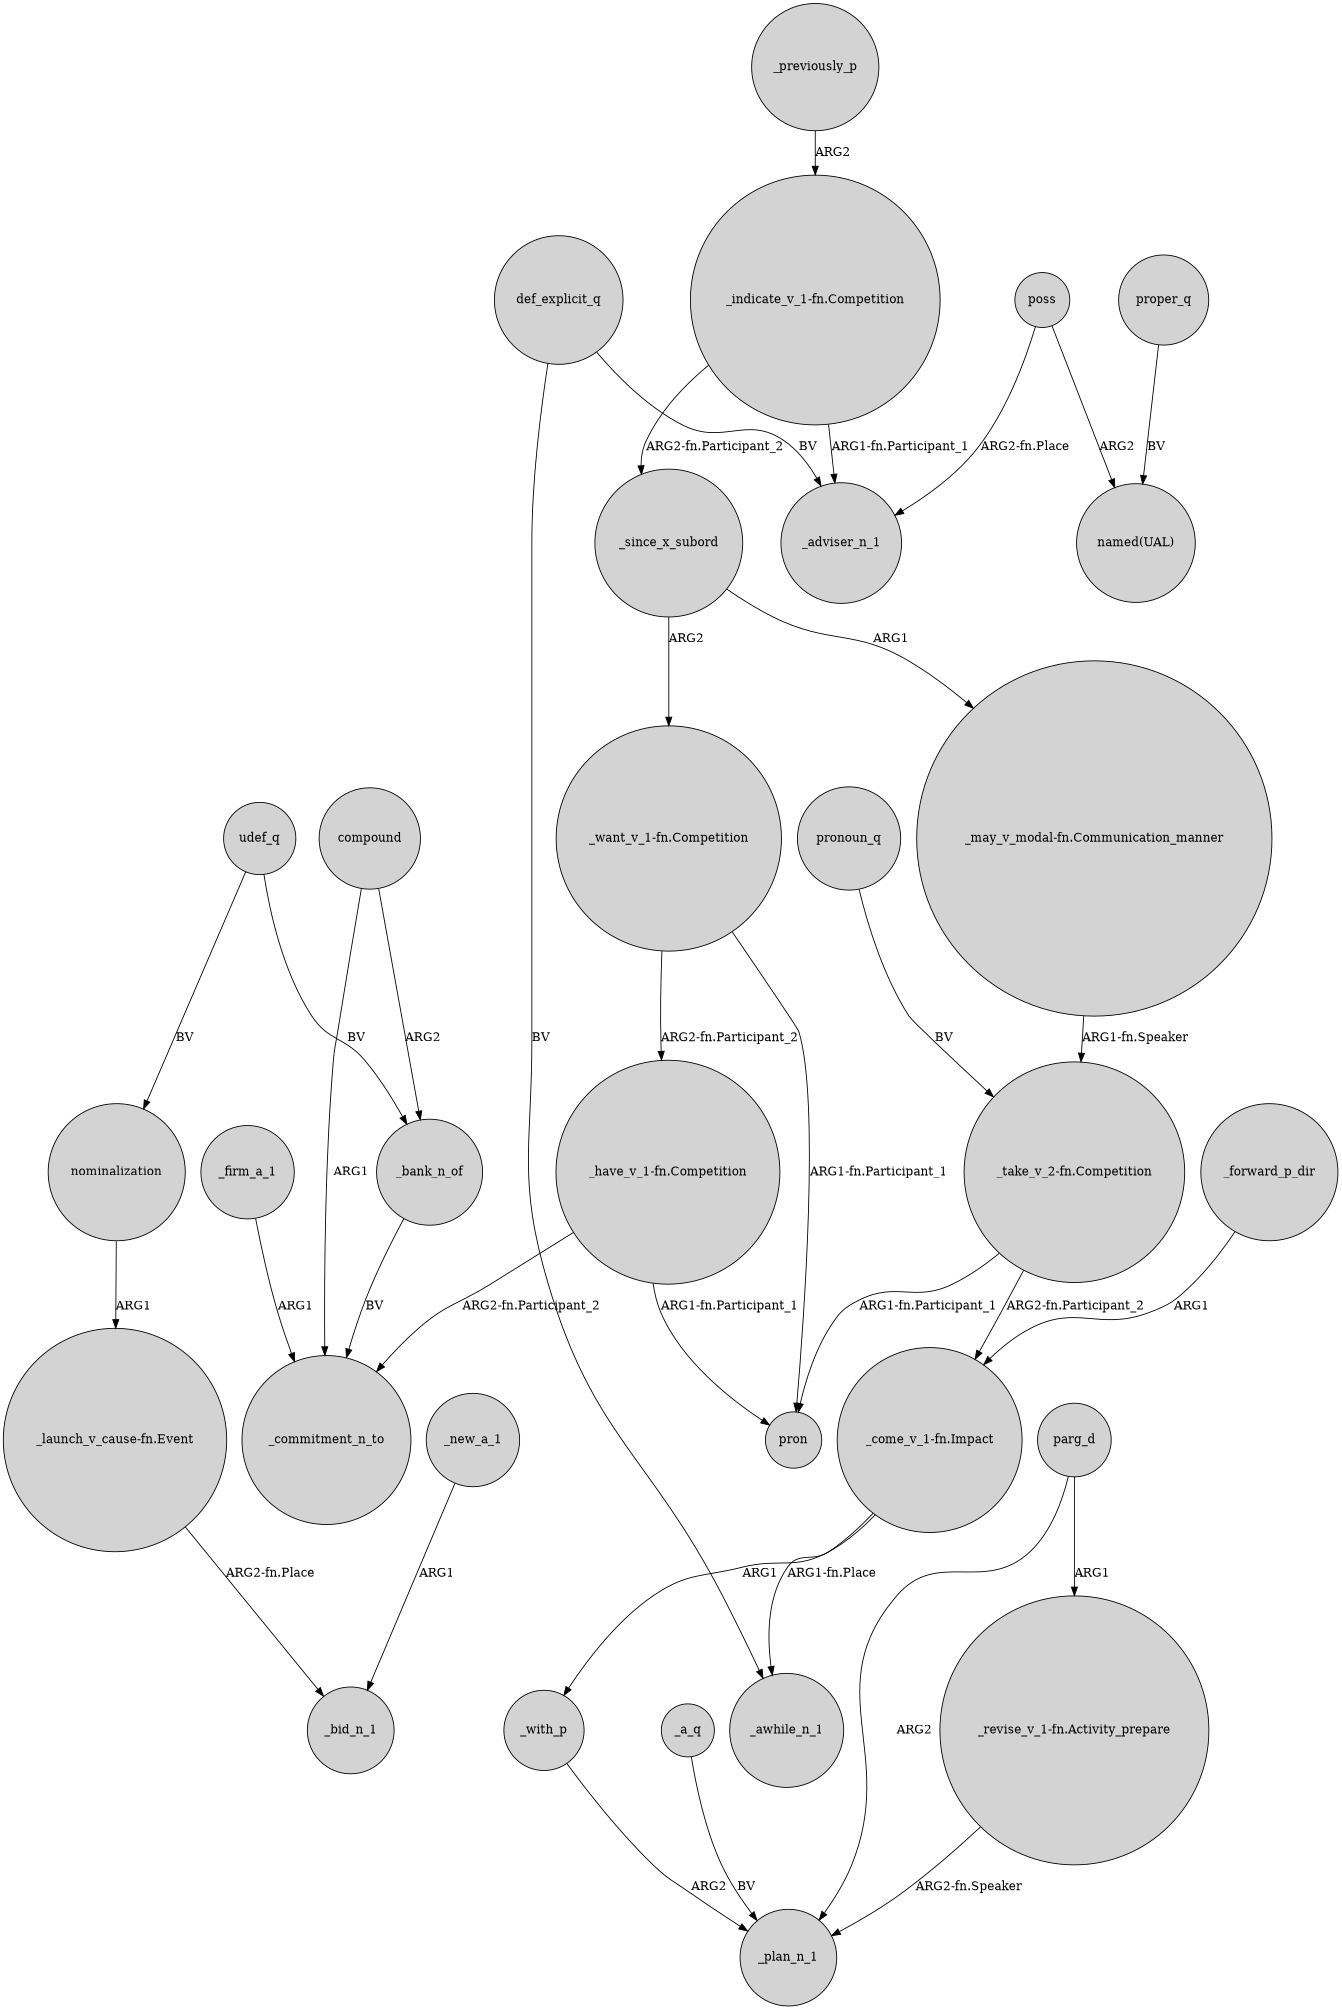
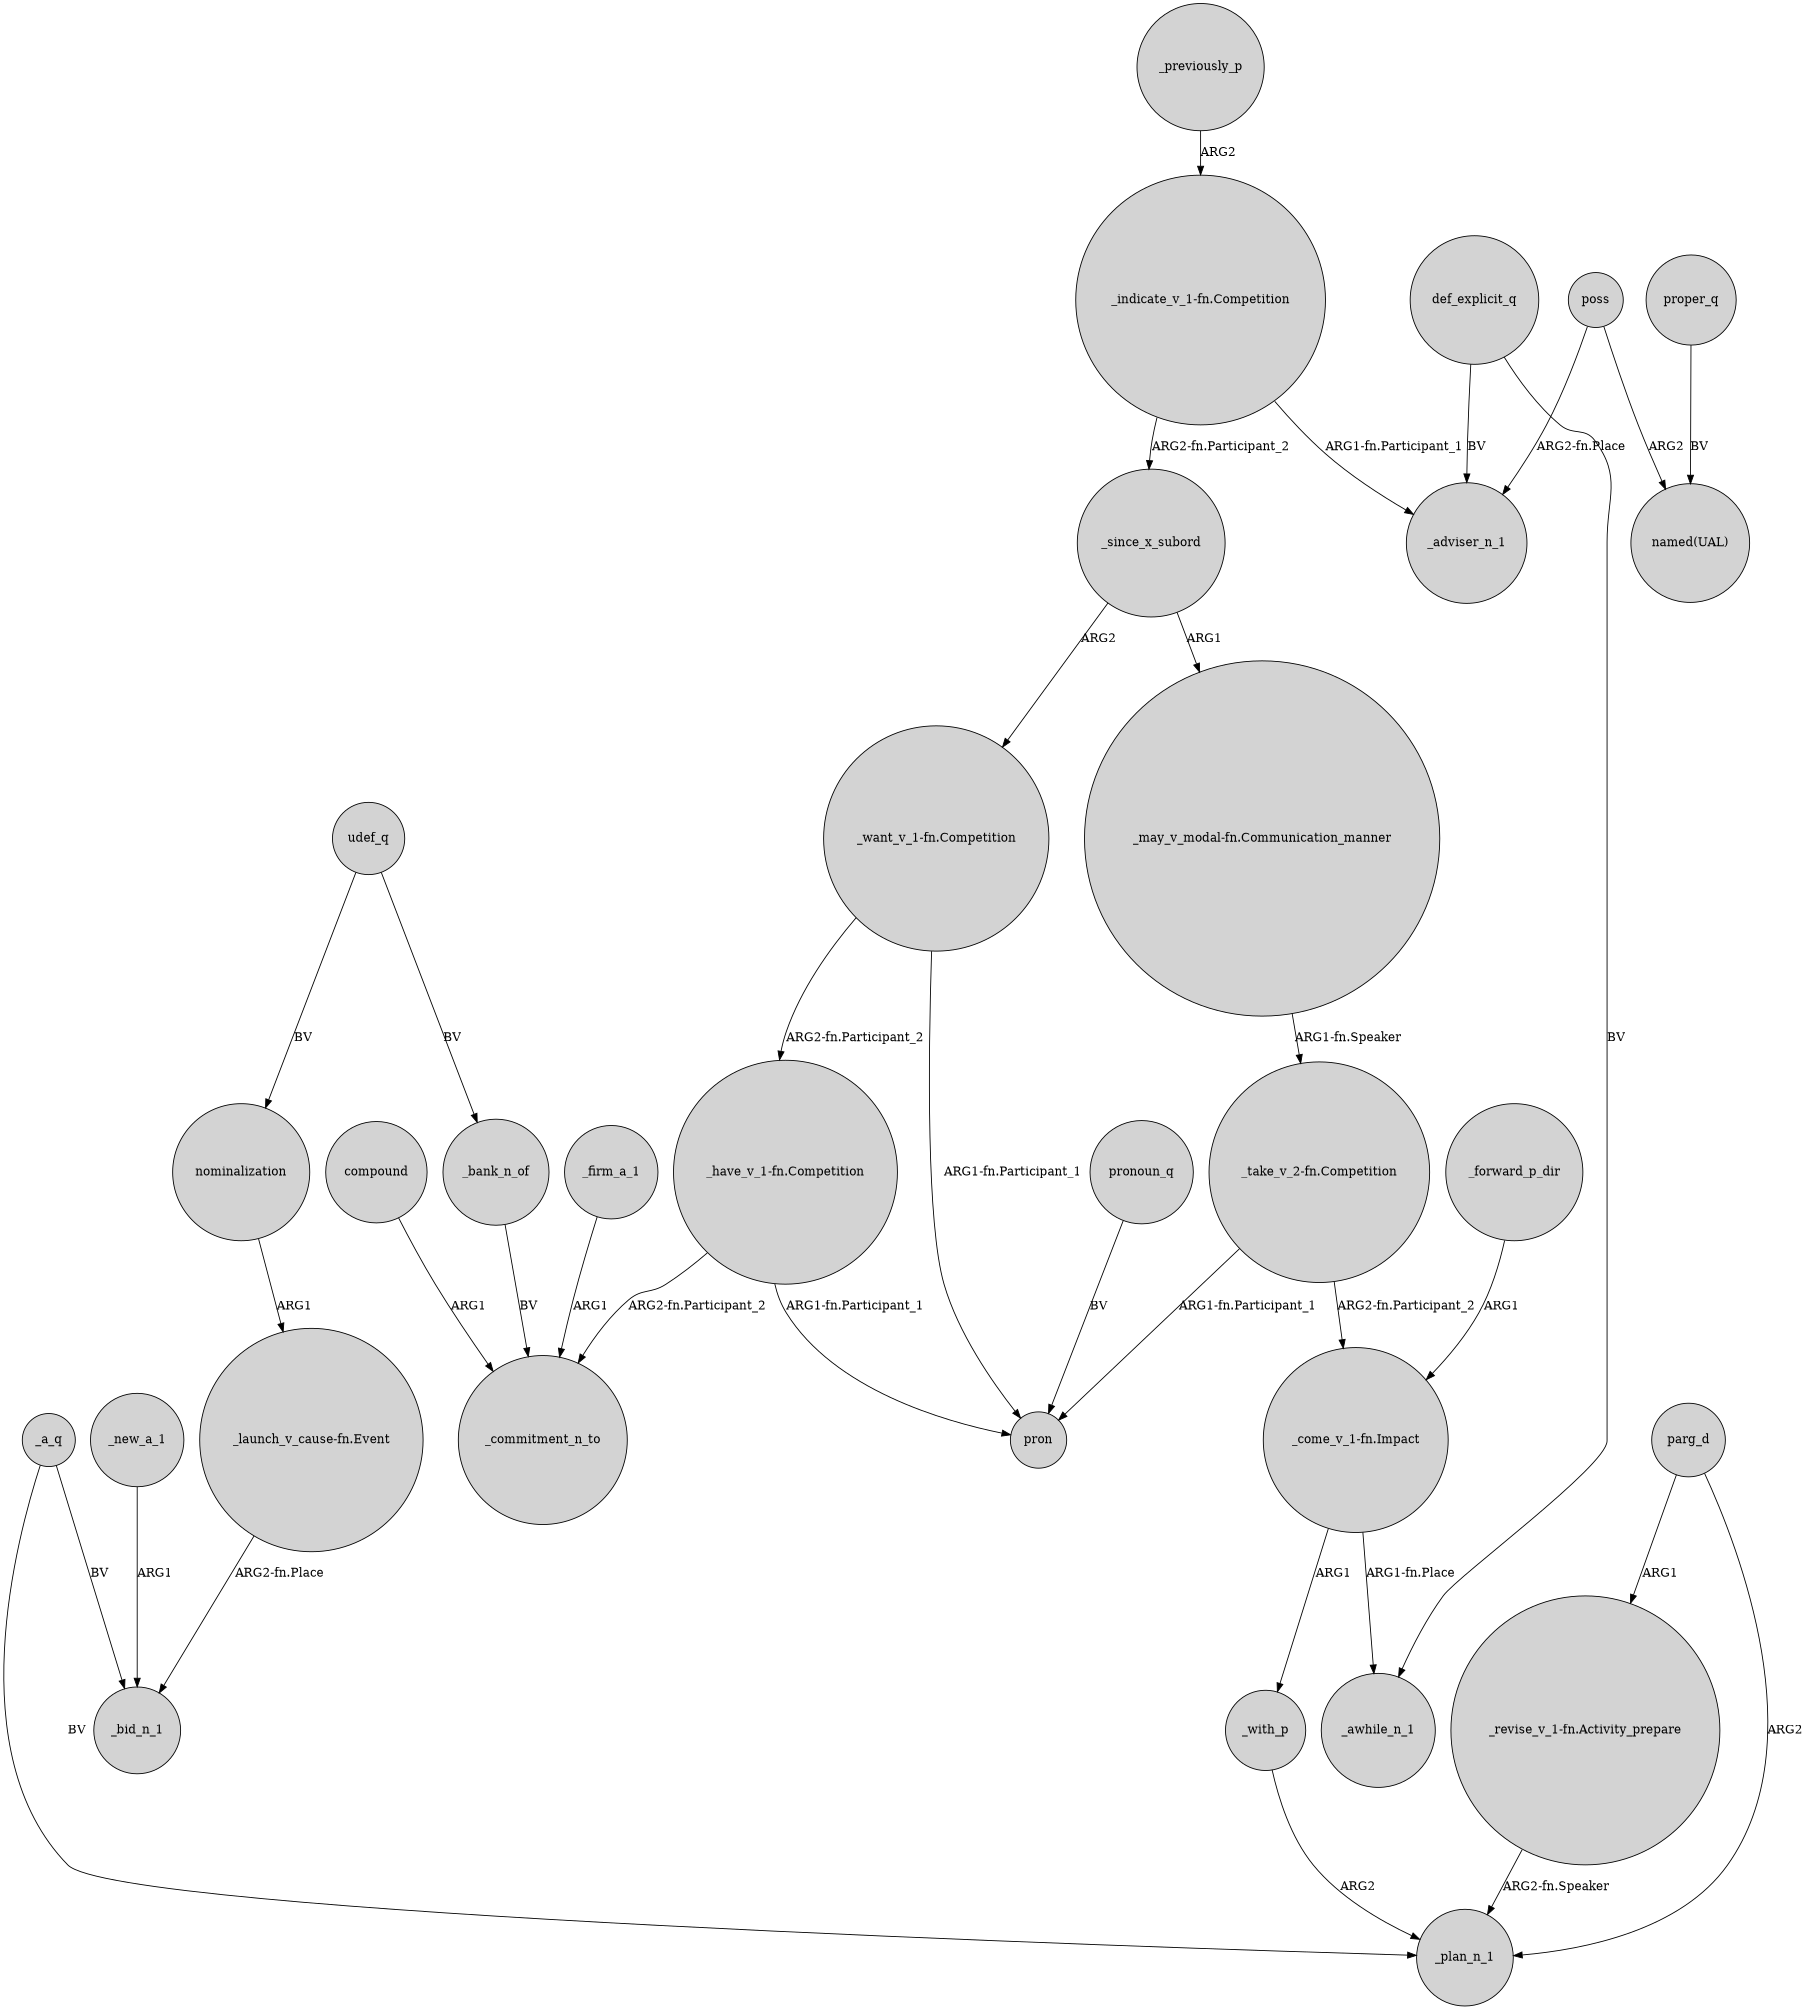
edge "compound" -> "_bank_n_of": removed, label "ARG2"
edge "pronoun_q" -> "_take_v_2-fn.Competition": now "pronoun_q" -> "pron"
edge "_a_q" -> "_bid_n_1": added, label "BV"
